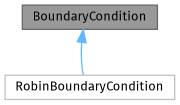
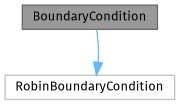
edge "RobinBoundaryCondition" -> "BoundaryCondition": reversed
